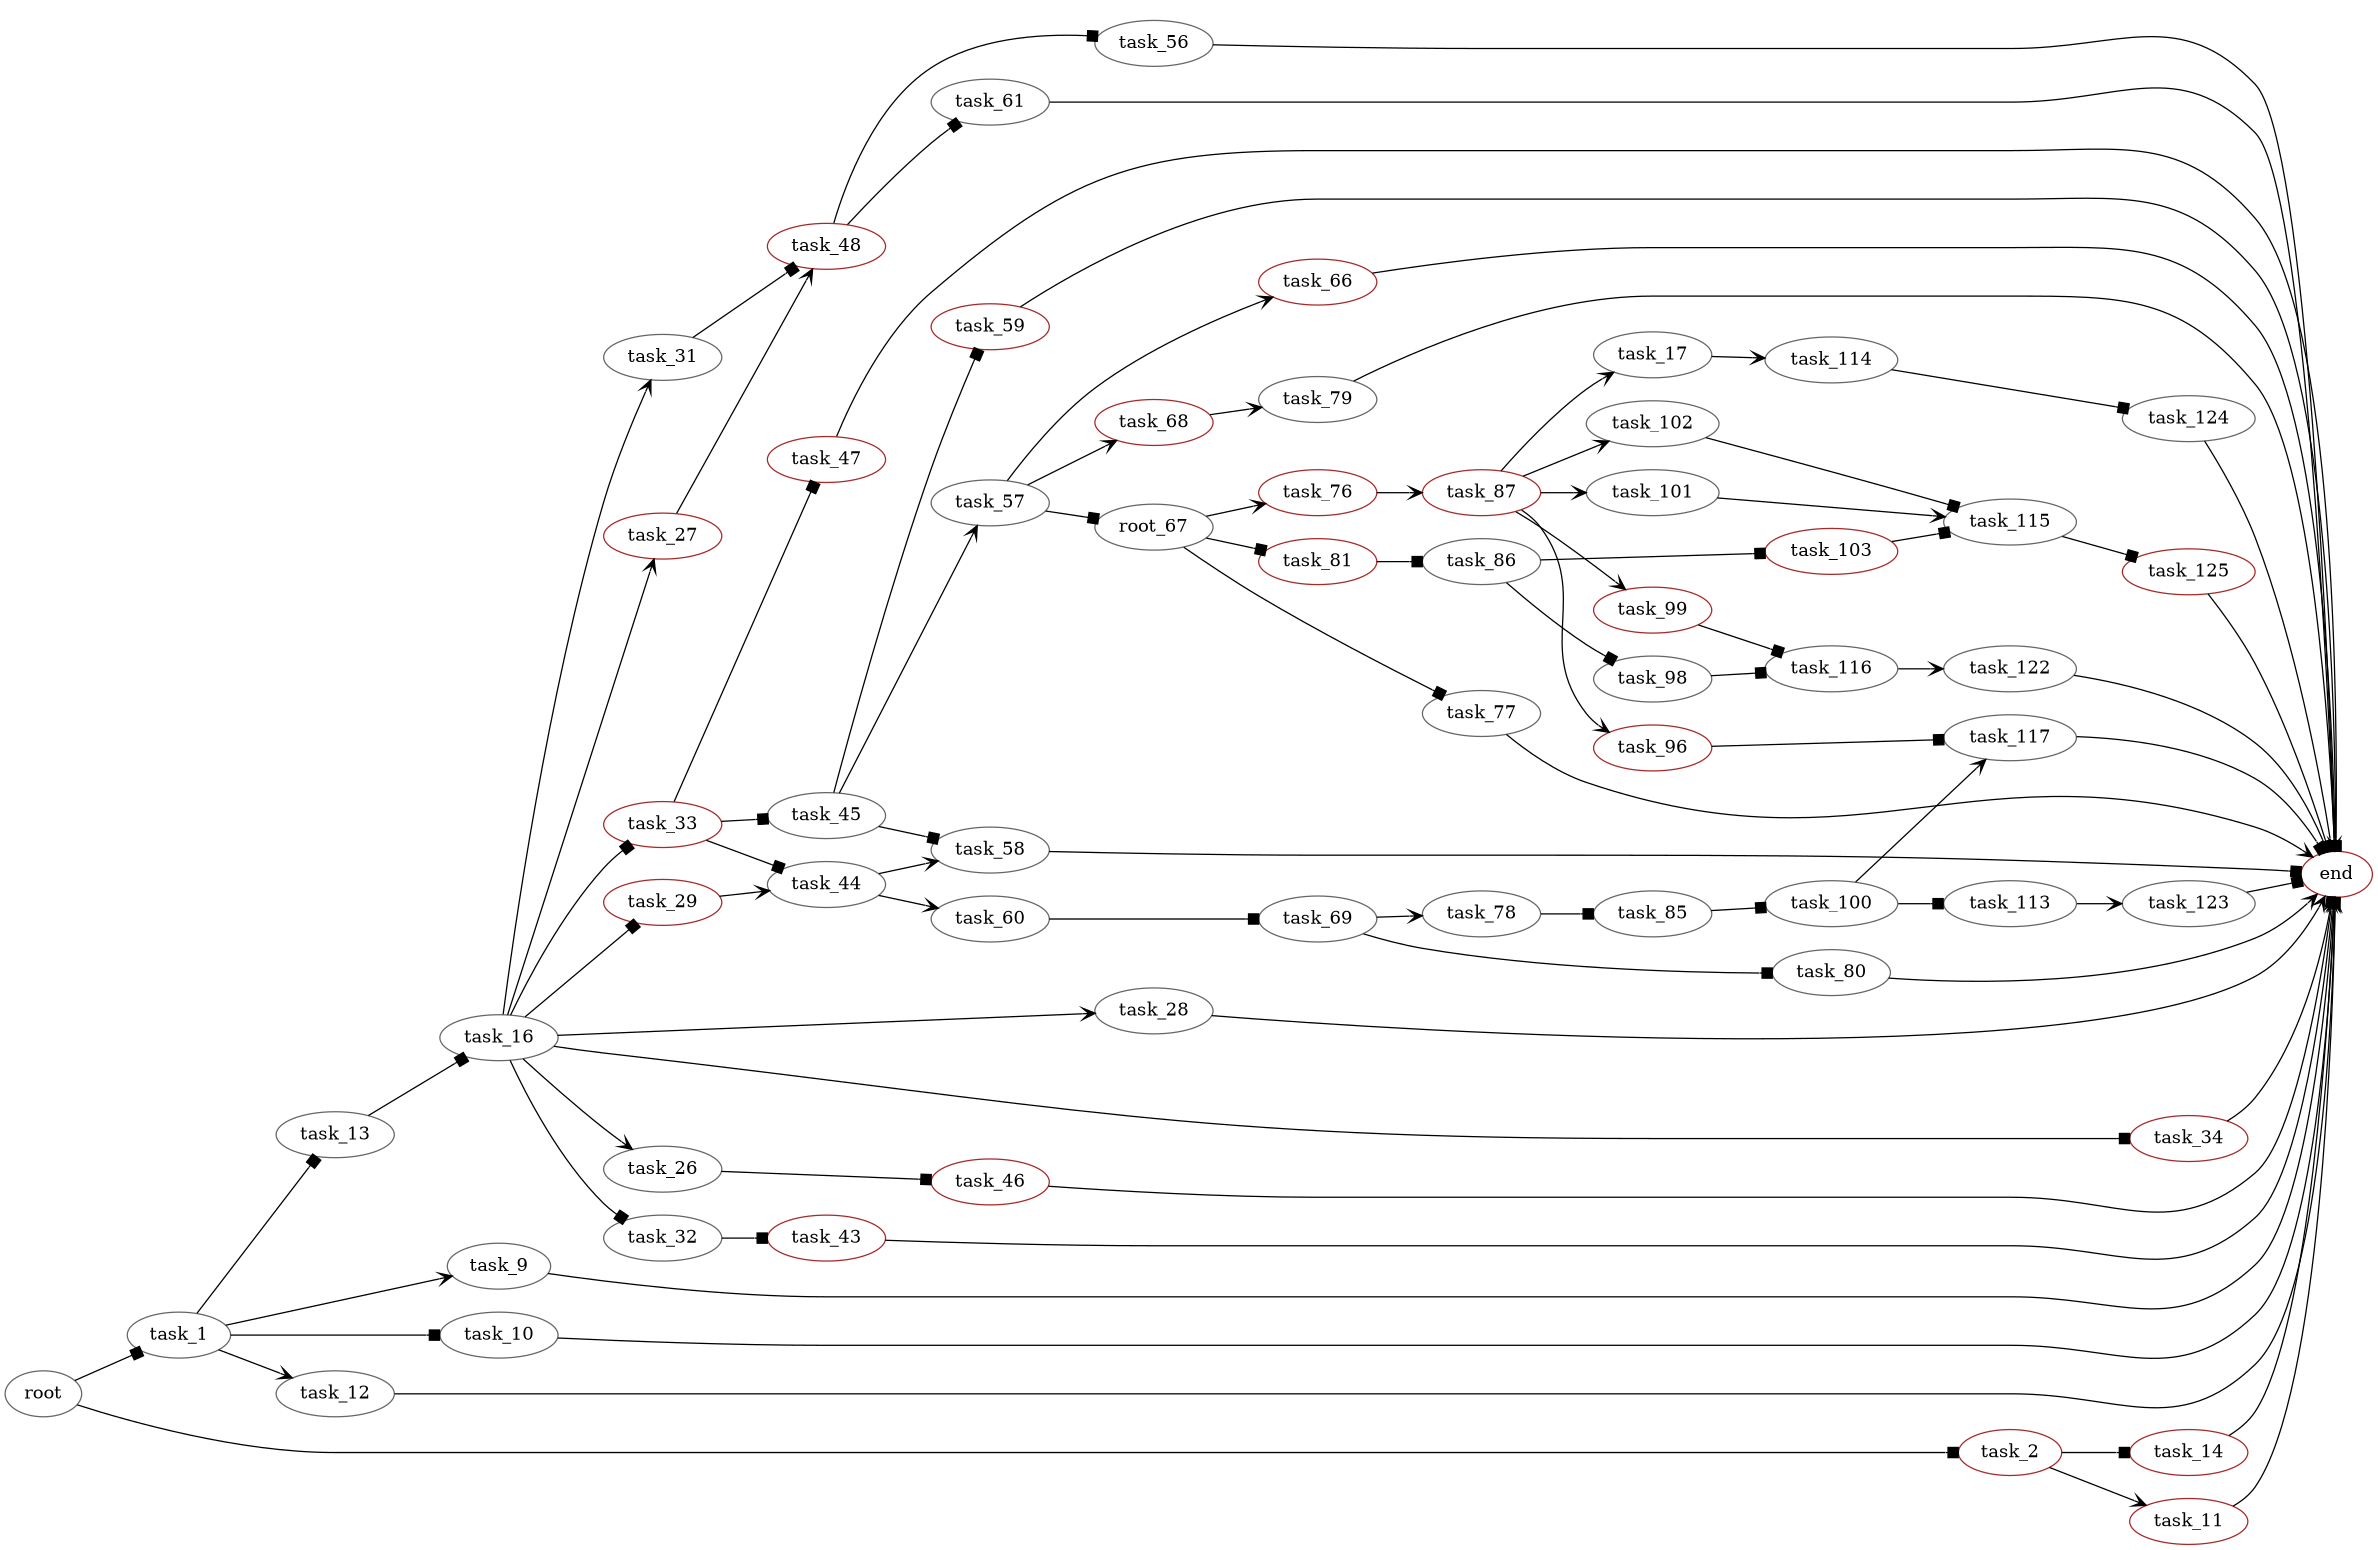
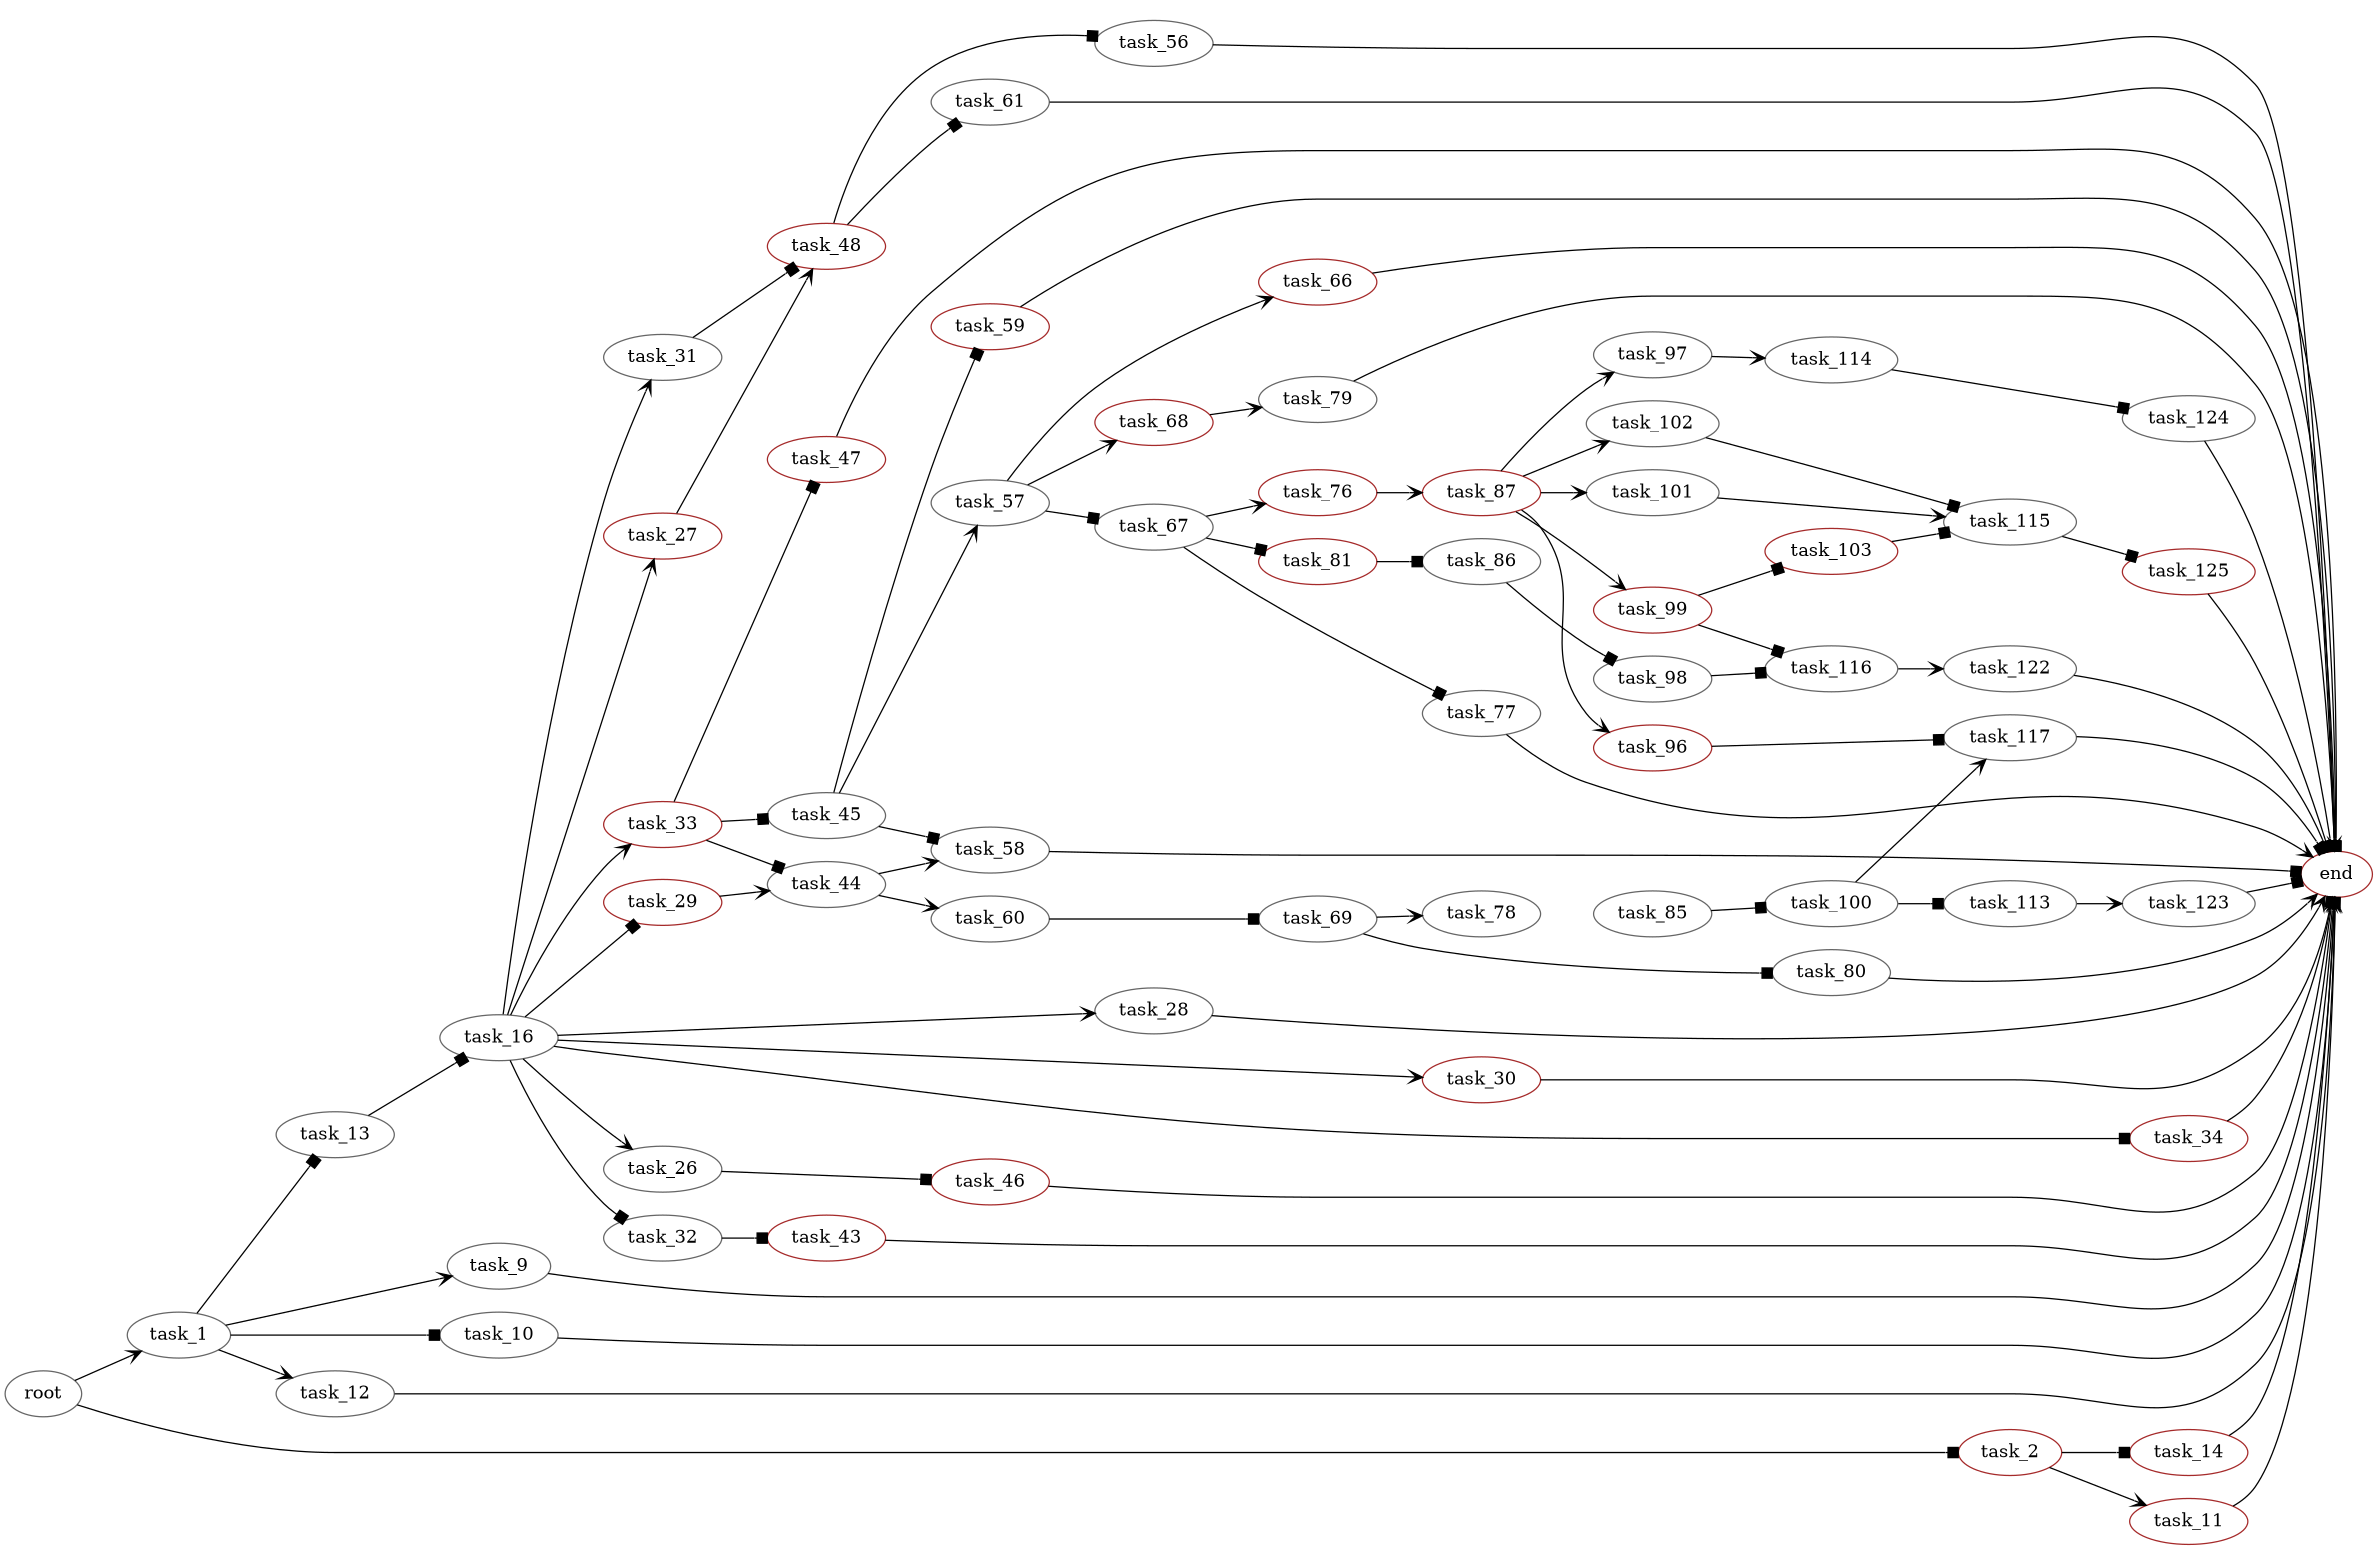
node "task_17": label "task_17" -> "task_97"
node "root_67": label "root_67" -> "task_67"
edge "task_86" -> "task_103": now "task_99" -> "task_103"
edge "task_78" -> "task_85": removed
edge "task_16" -> "task_33": arrowhead box -> vee
node "task_30": added
edge "root" -> "task_1": arrowhead box -> vee
